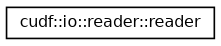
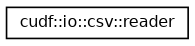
node "cudf::io::reader::reader": label "cudf::io::reader::reader" -> "cudf::io::csv::reader"
